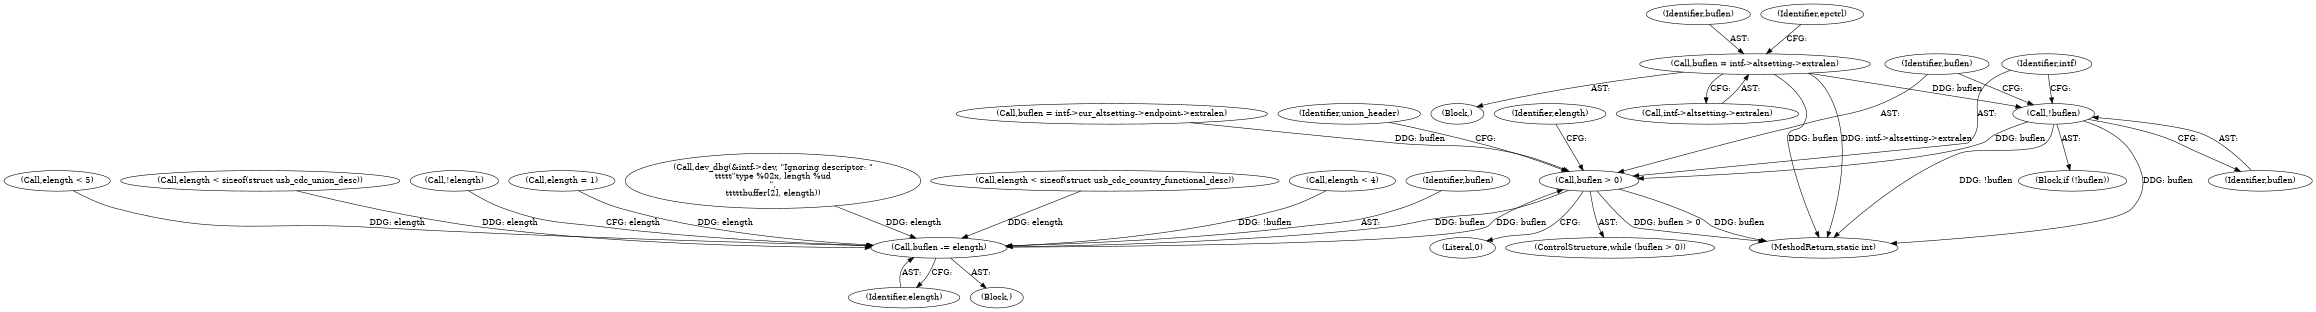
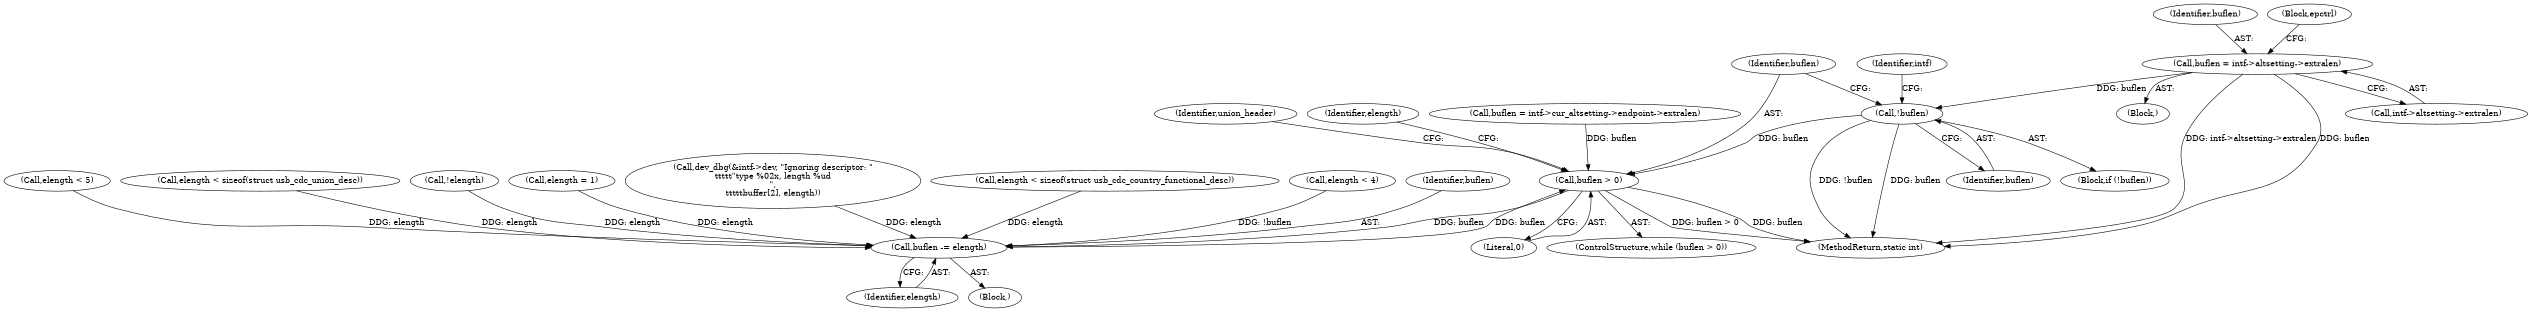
node "(Identifier,epctrl)": label "(Identifier,epctrl)" -> "(Block,epctrl)"
edge "(Identifier,intf)" -> "(Call,buflen > 0)": now "(Literal,0)" -> "(Call,buflen > 0)"
edge "(Call,!elength)" -> "(Call,buflen -= elength)": label "CFG: elength" -> "DDG: elength"
